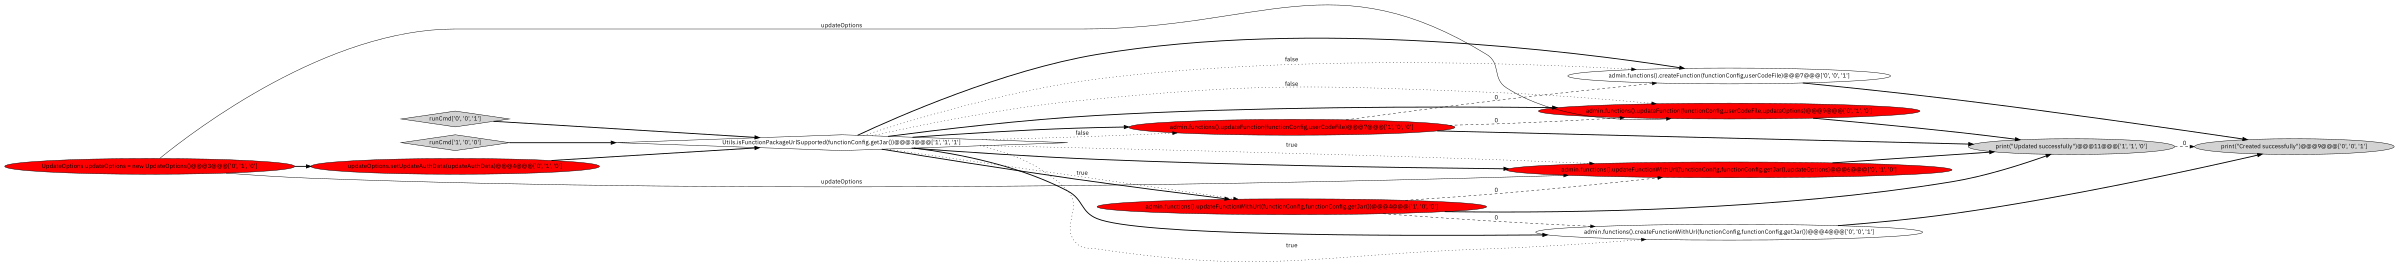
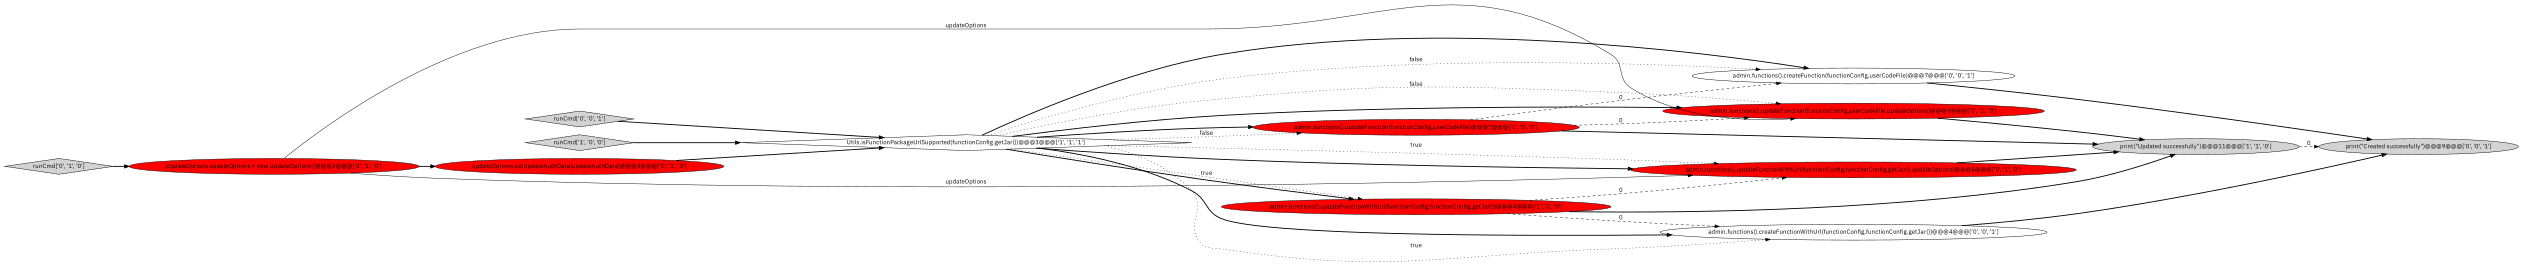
node "runCmd['0', '1', '0']": added
